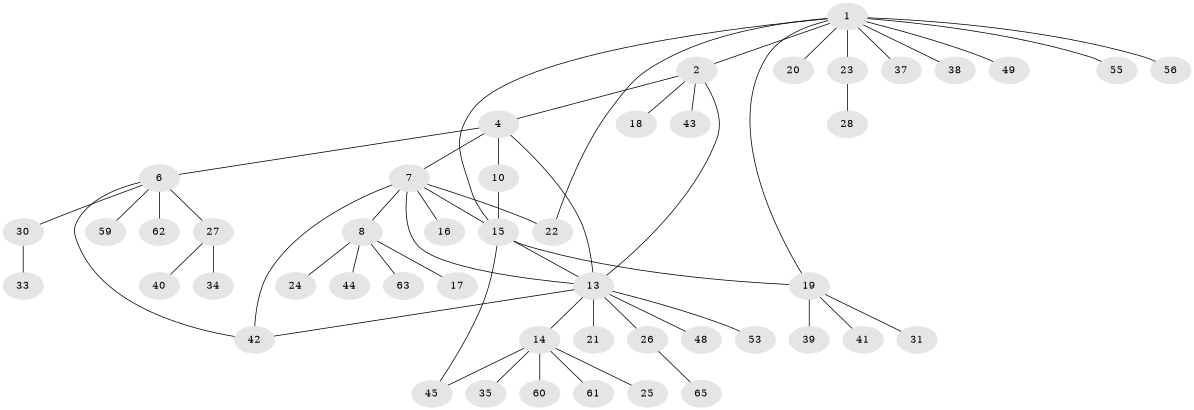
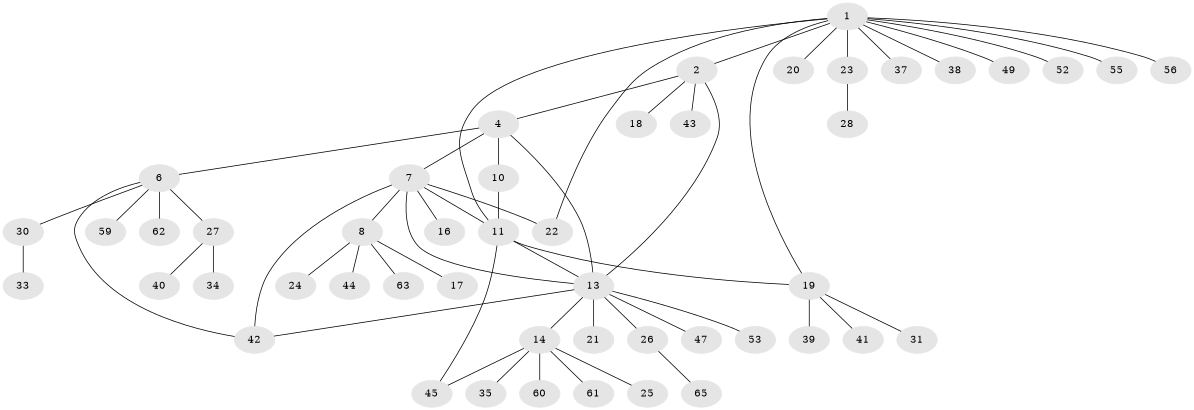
node "52": added
node "15": label "15" -> "11"
node "48": label "48" -> "47"
